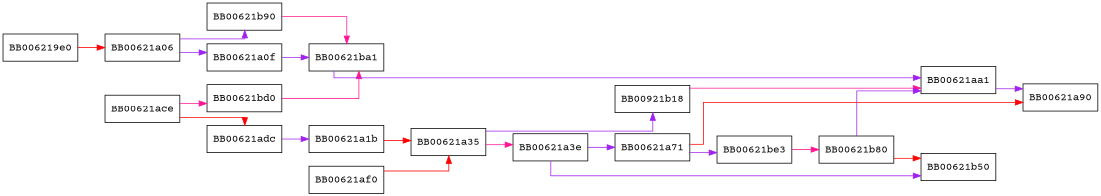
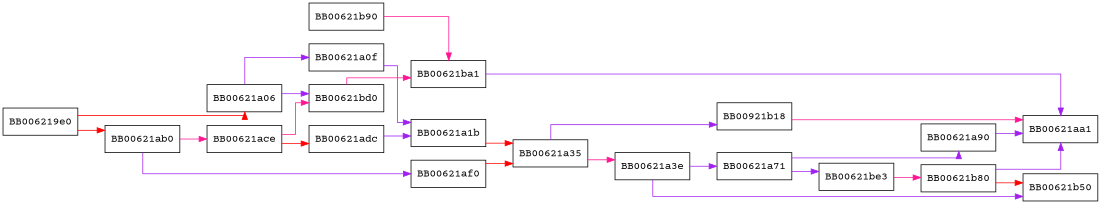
edge "BB00621a06" -> "BB00621b90": now "BB00621a06" -> "BB00621bd0"
edge "BB00621a0f" -> "BB00621ba1": now "BB00621a0f" -> "BB00621a1b"
edge "BB00621aa1" -> "BB00621a90": reversed
edge "BB00621a71" -> "BB00621a90": color red -> purple
node "BB00621ab0": added
